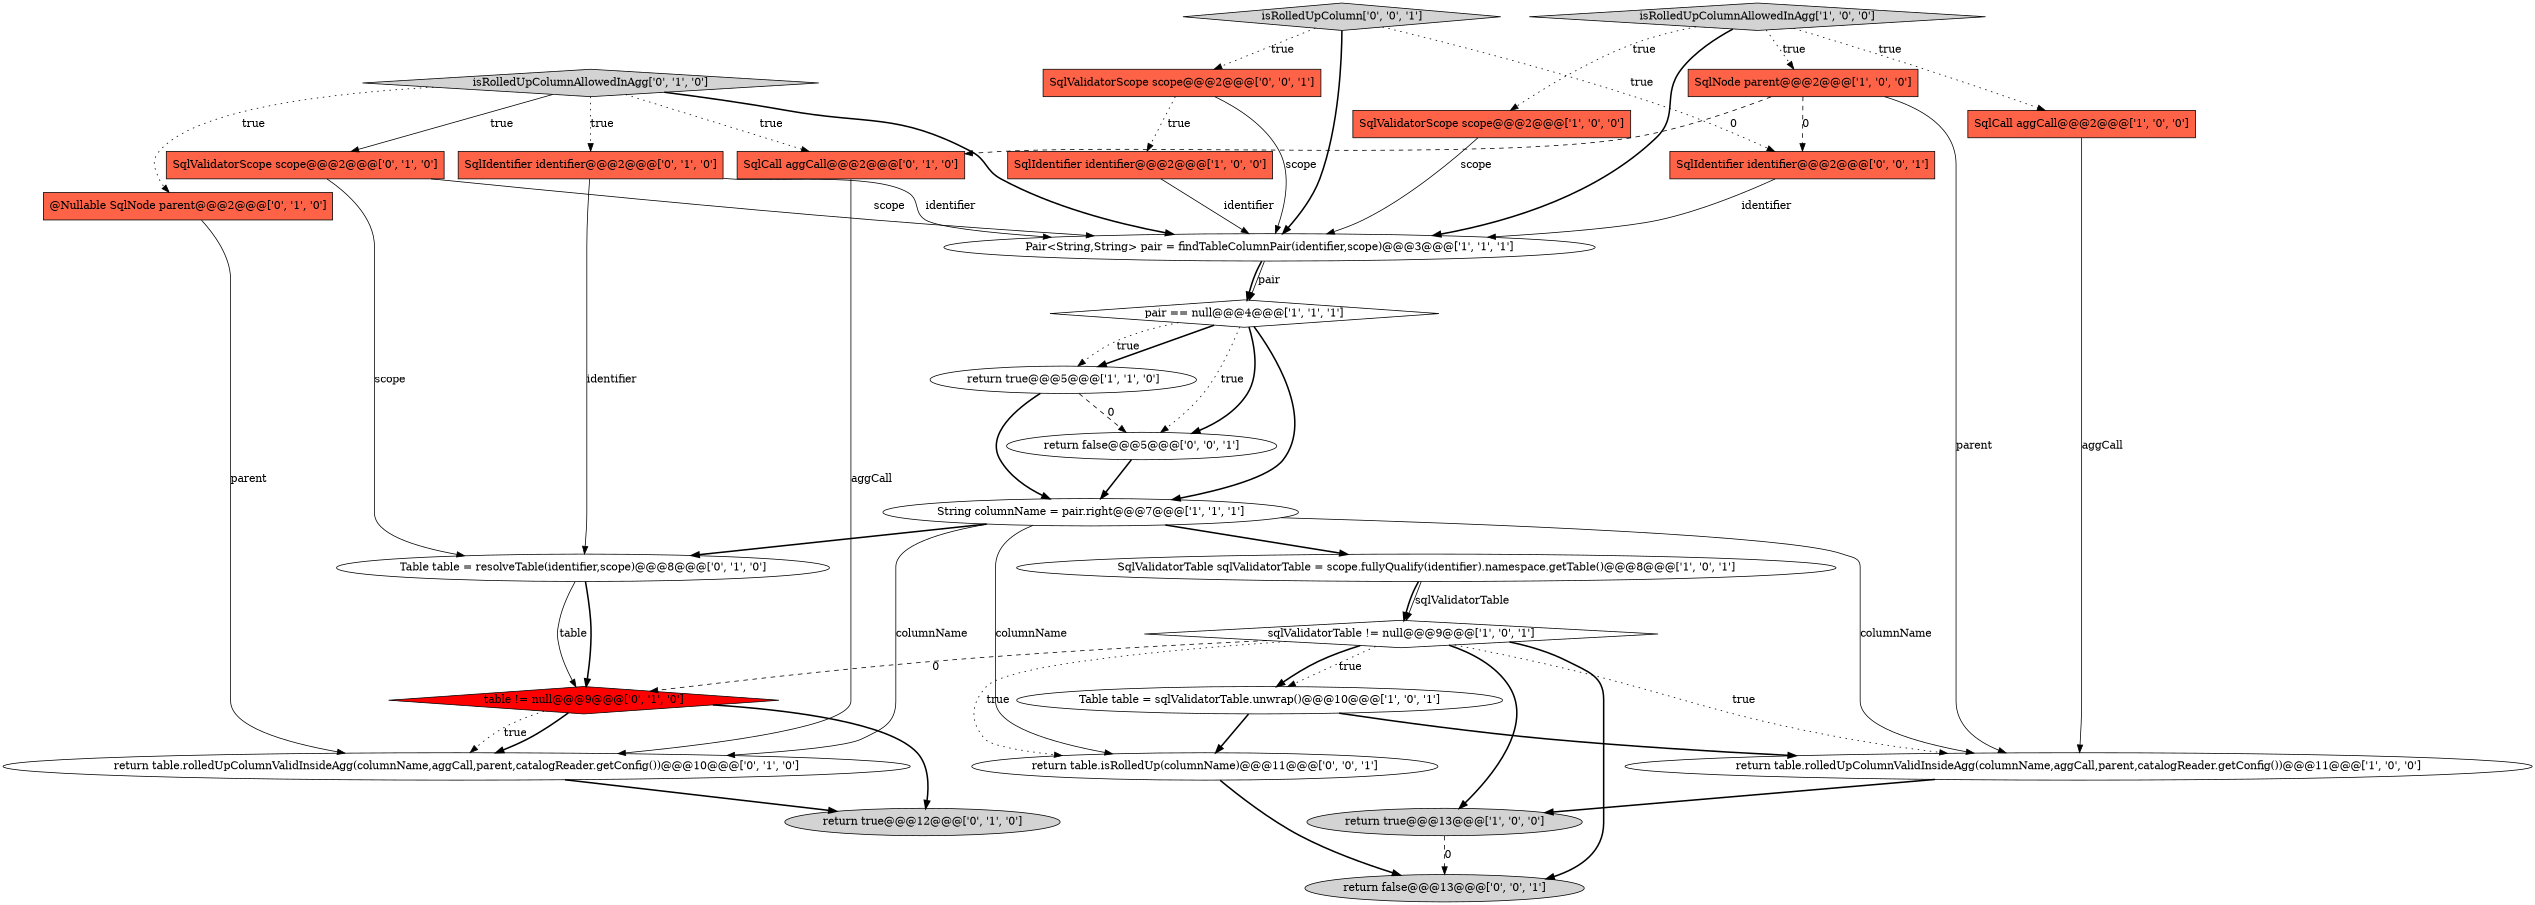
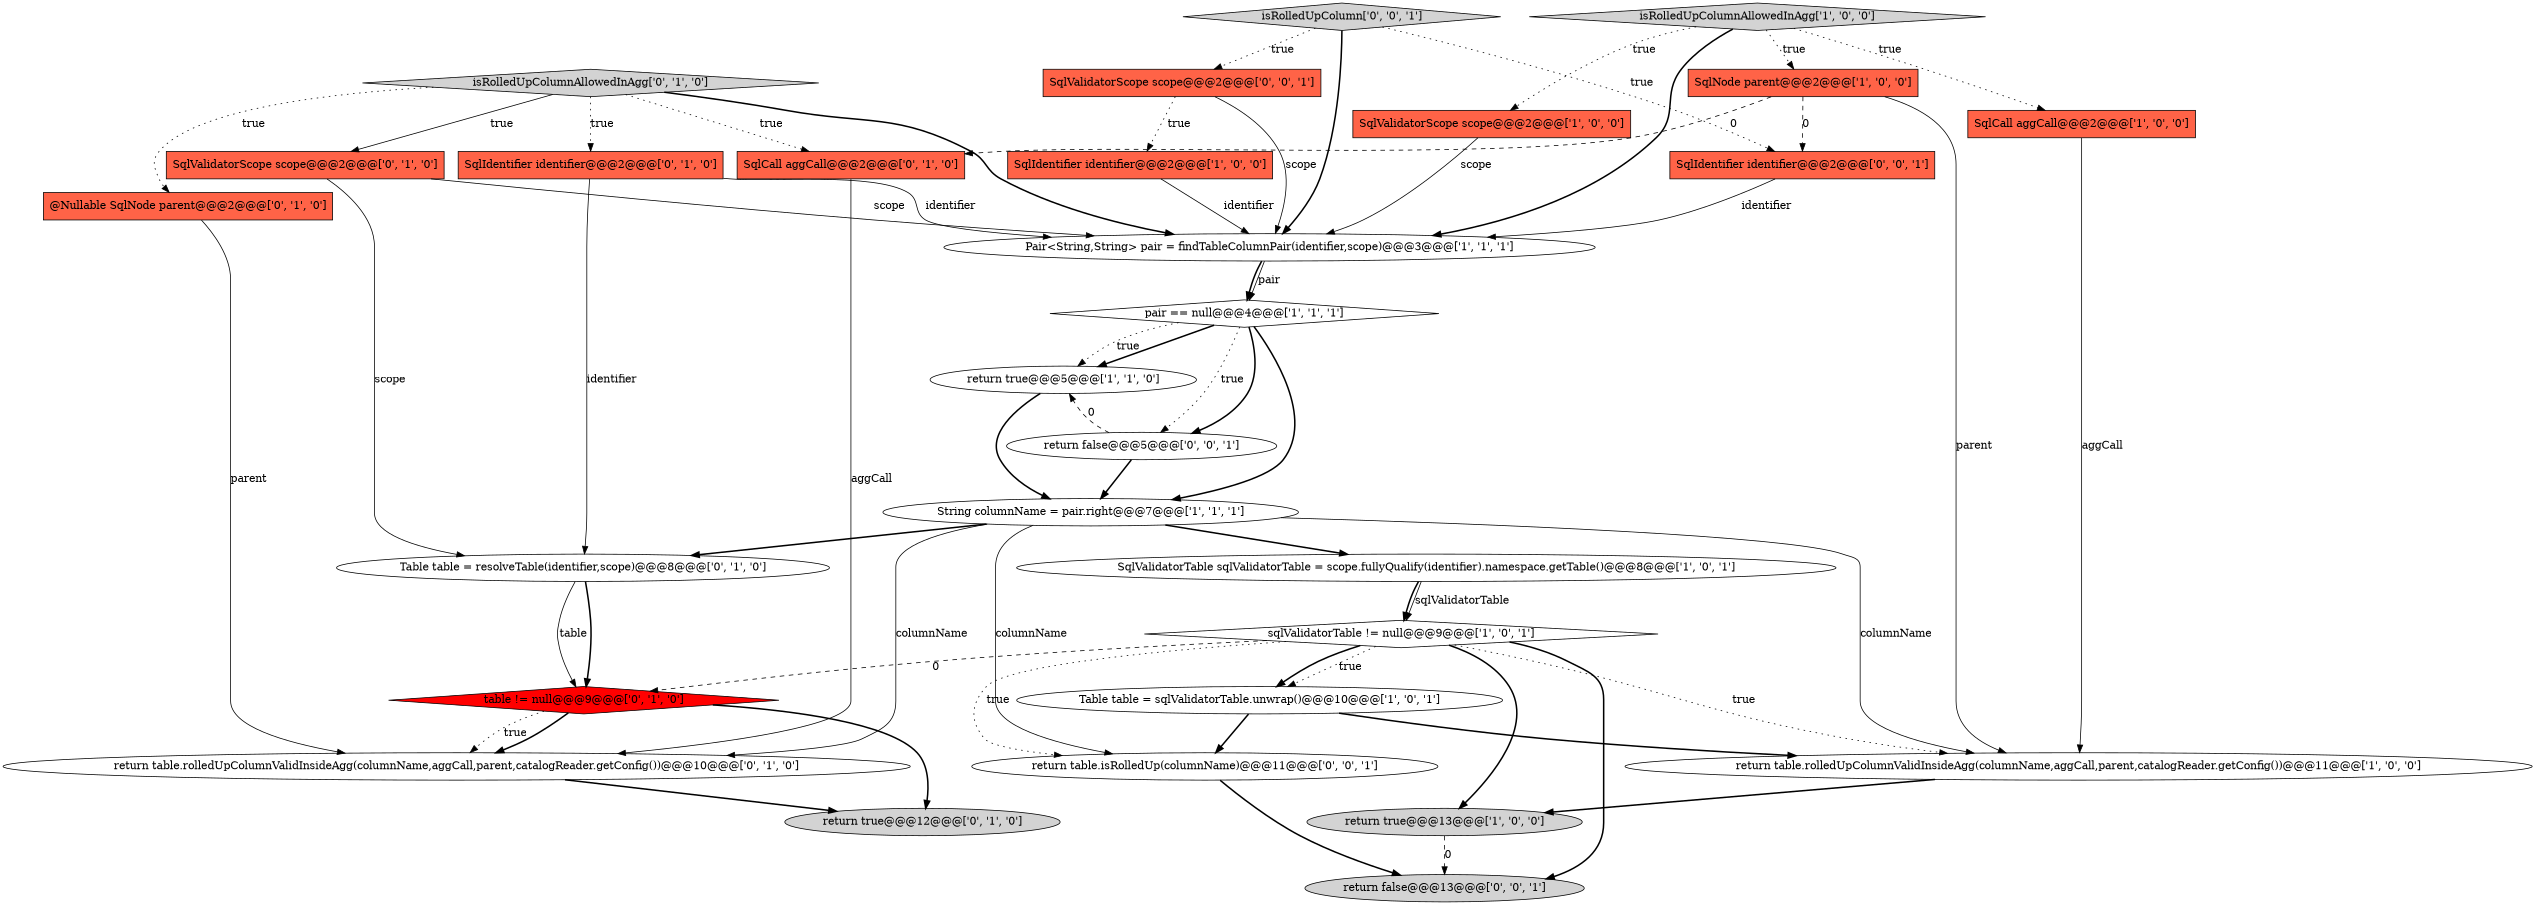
edge "return true@@@5@@@['1', '1', '0']" -> "return false@@@5@@@['0', '0', '1']": reversed
